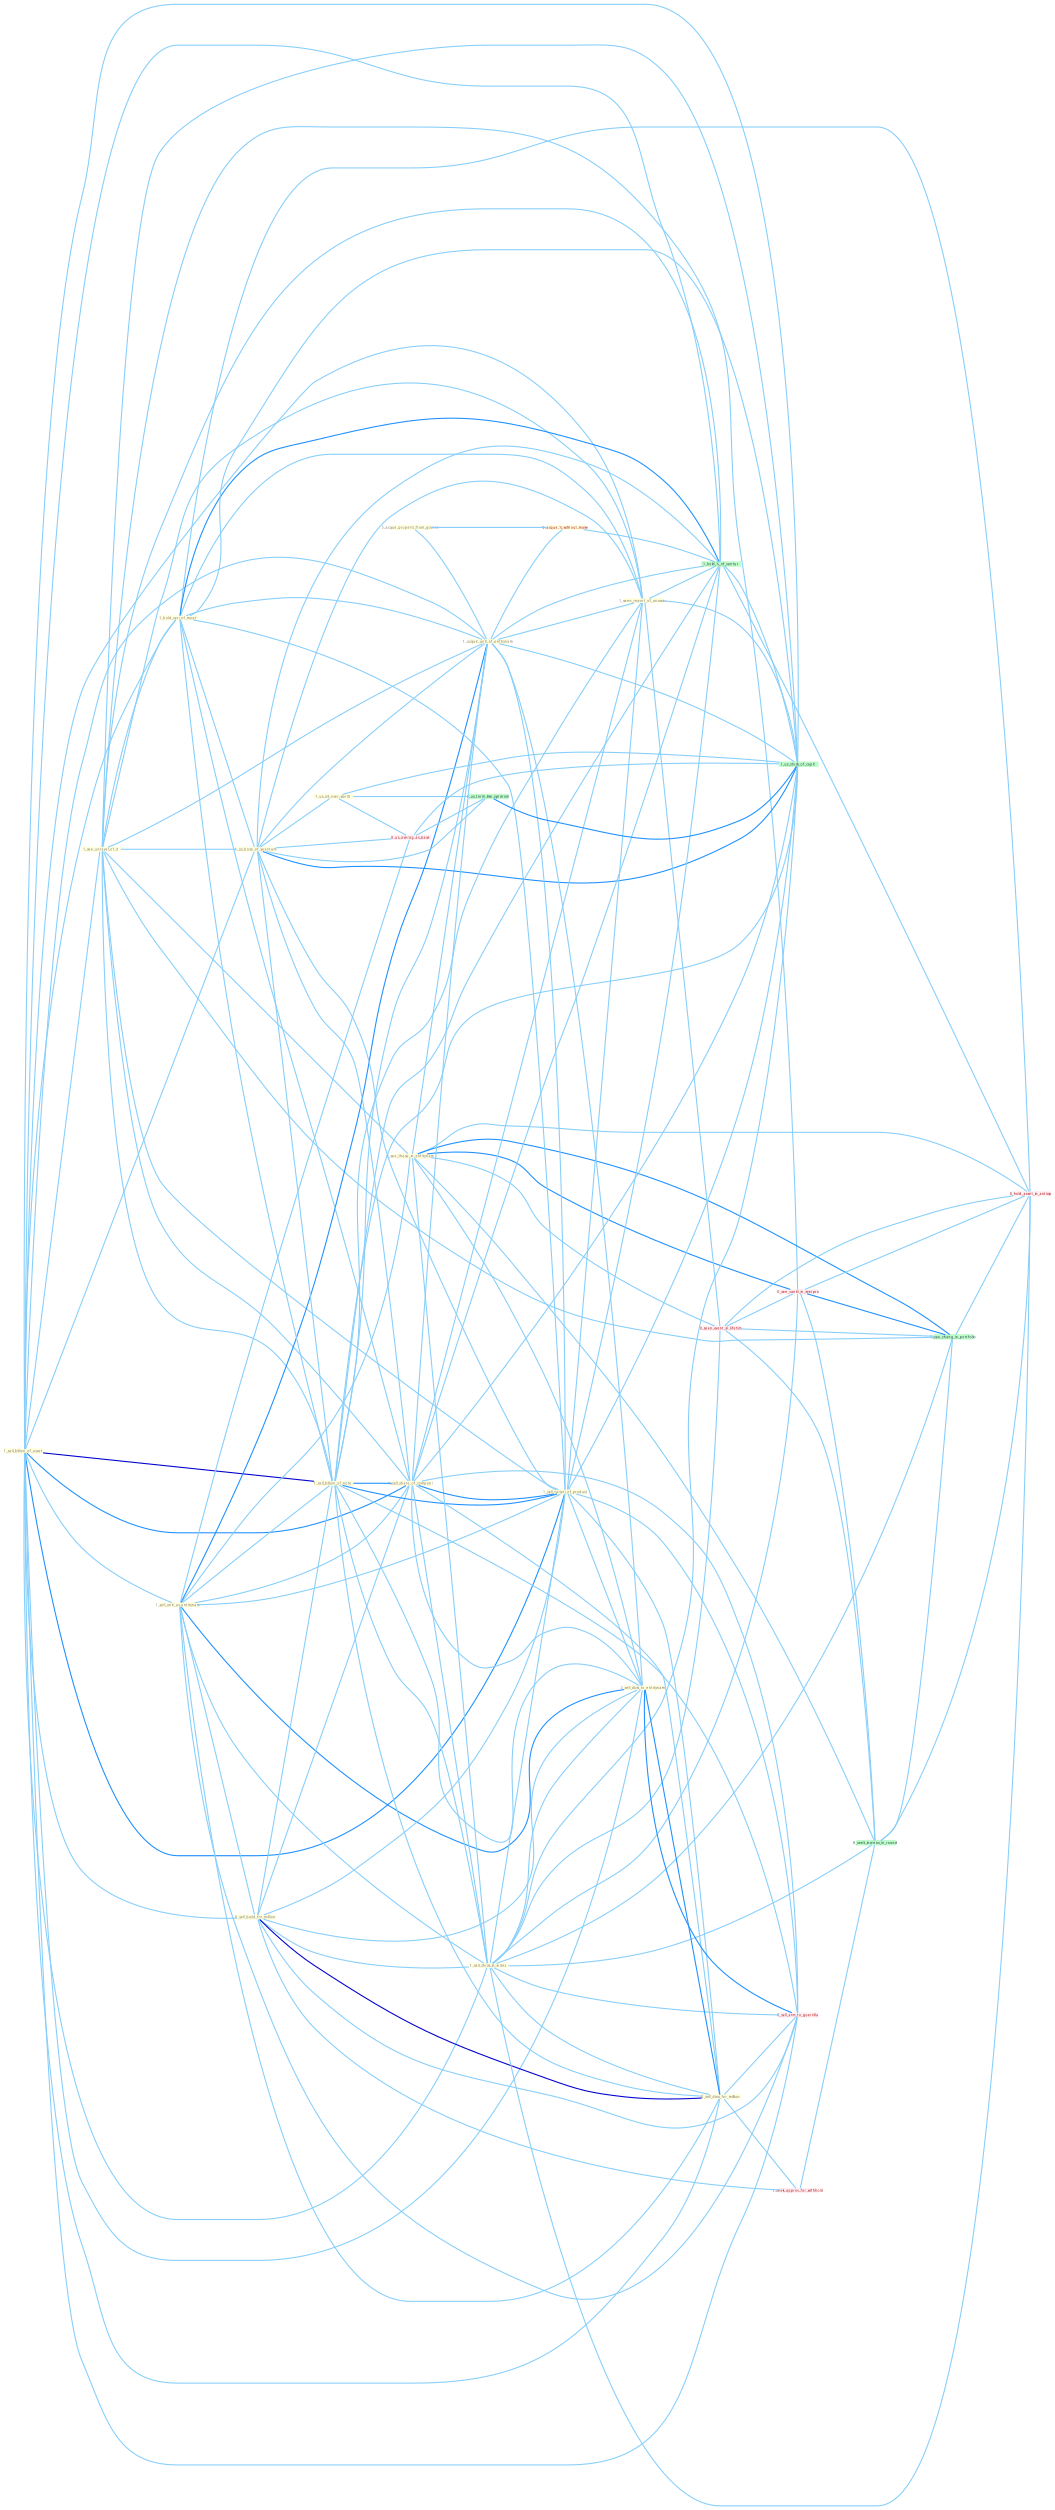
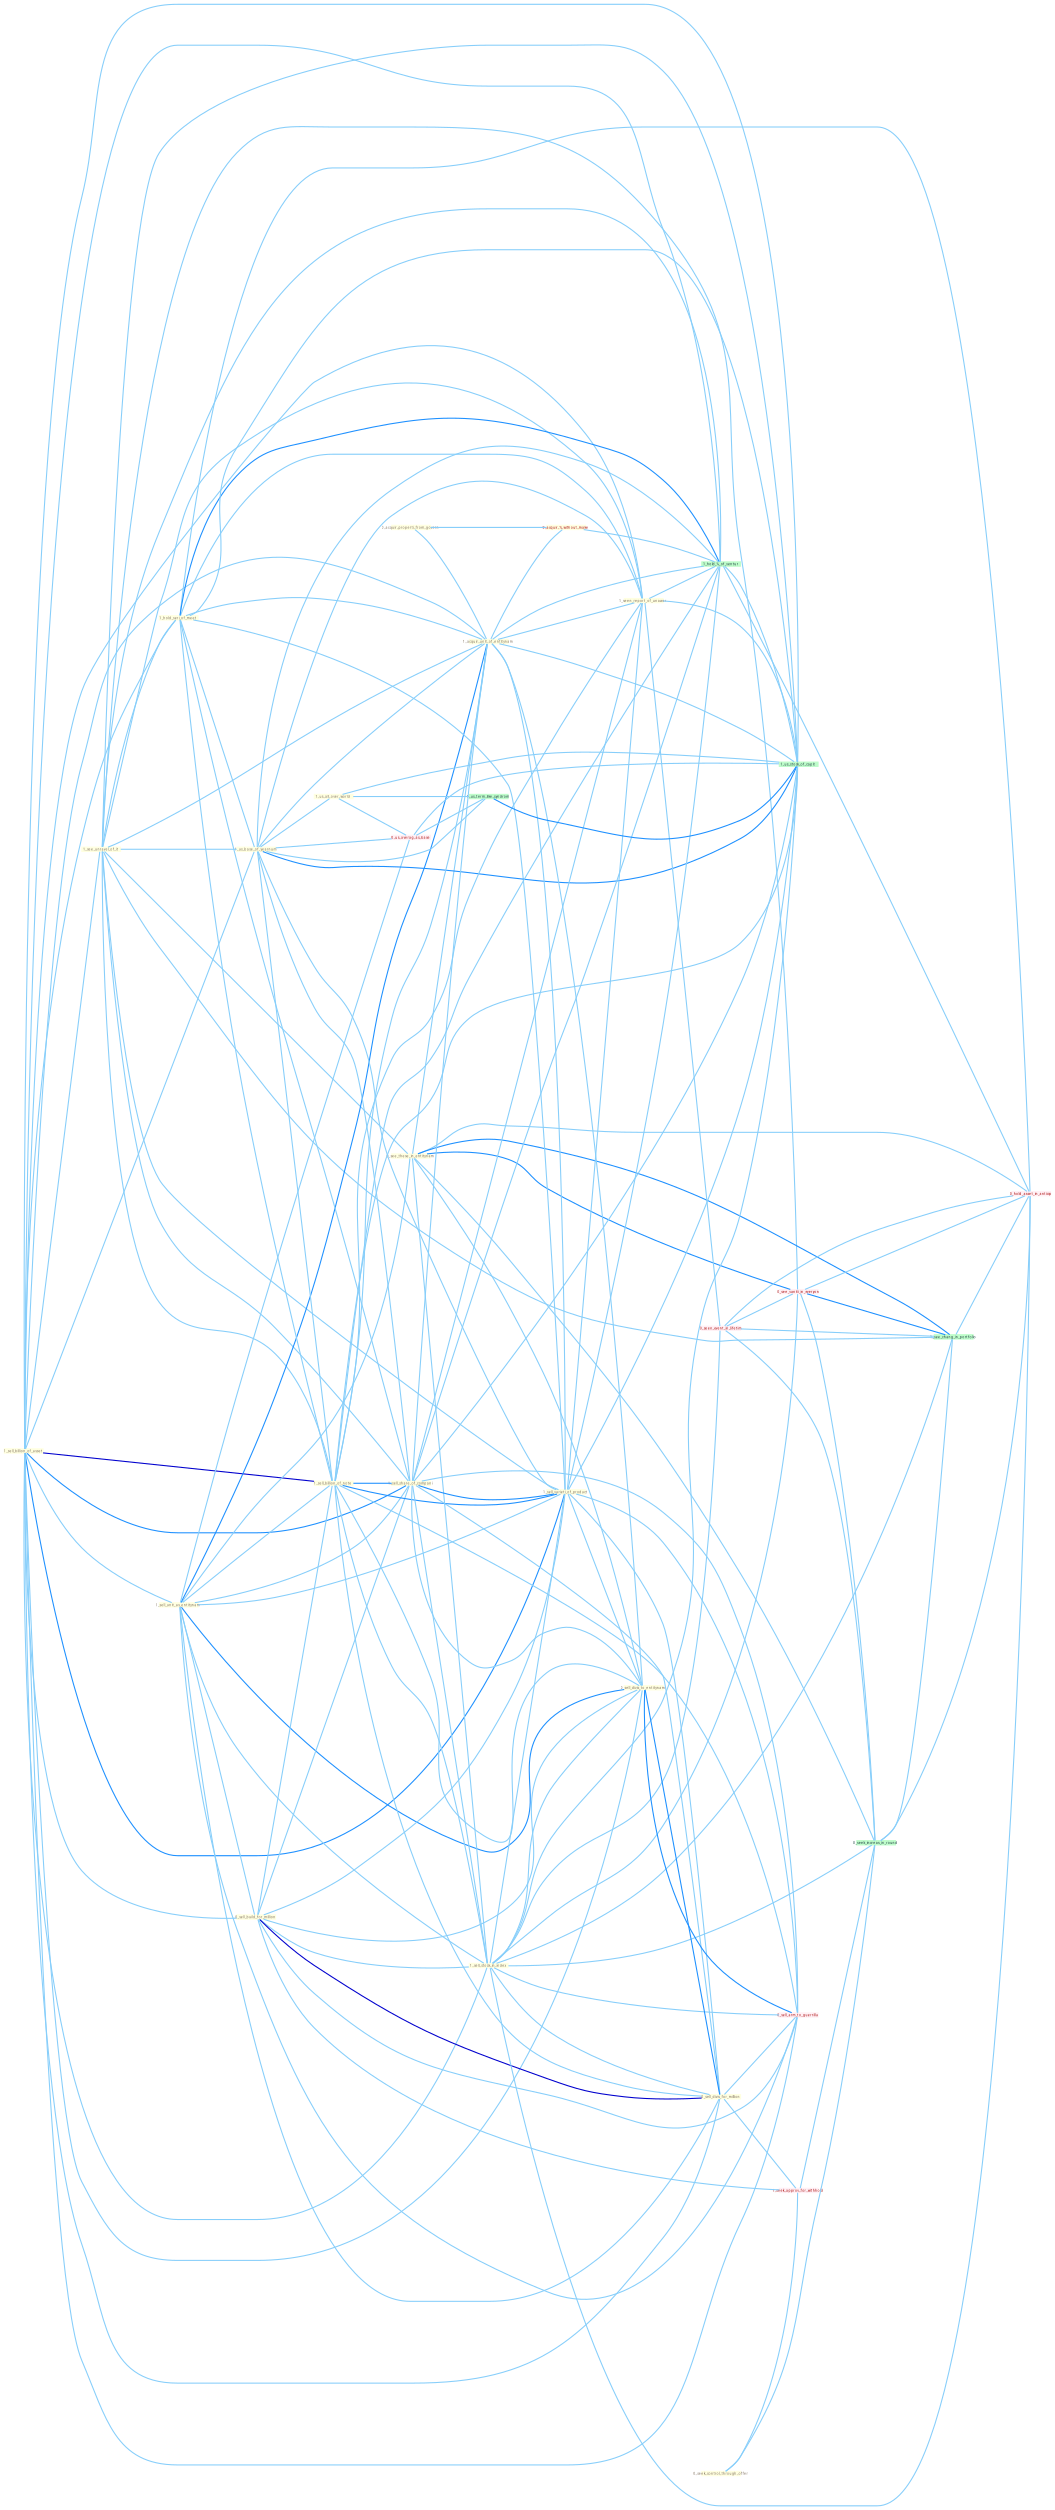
edge "0_see_these_in_entitynam" -- "0_seen_event_in_lifetim": removed
node "0_seek_control_through_offer": added
